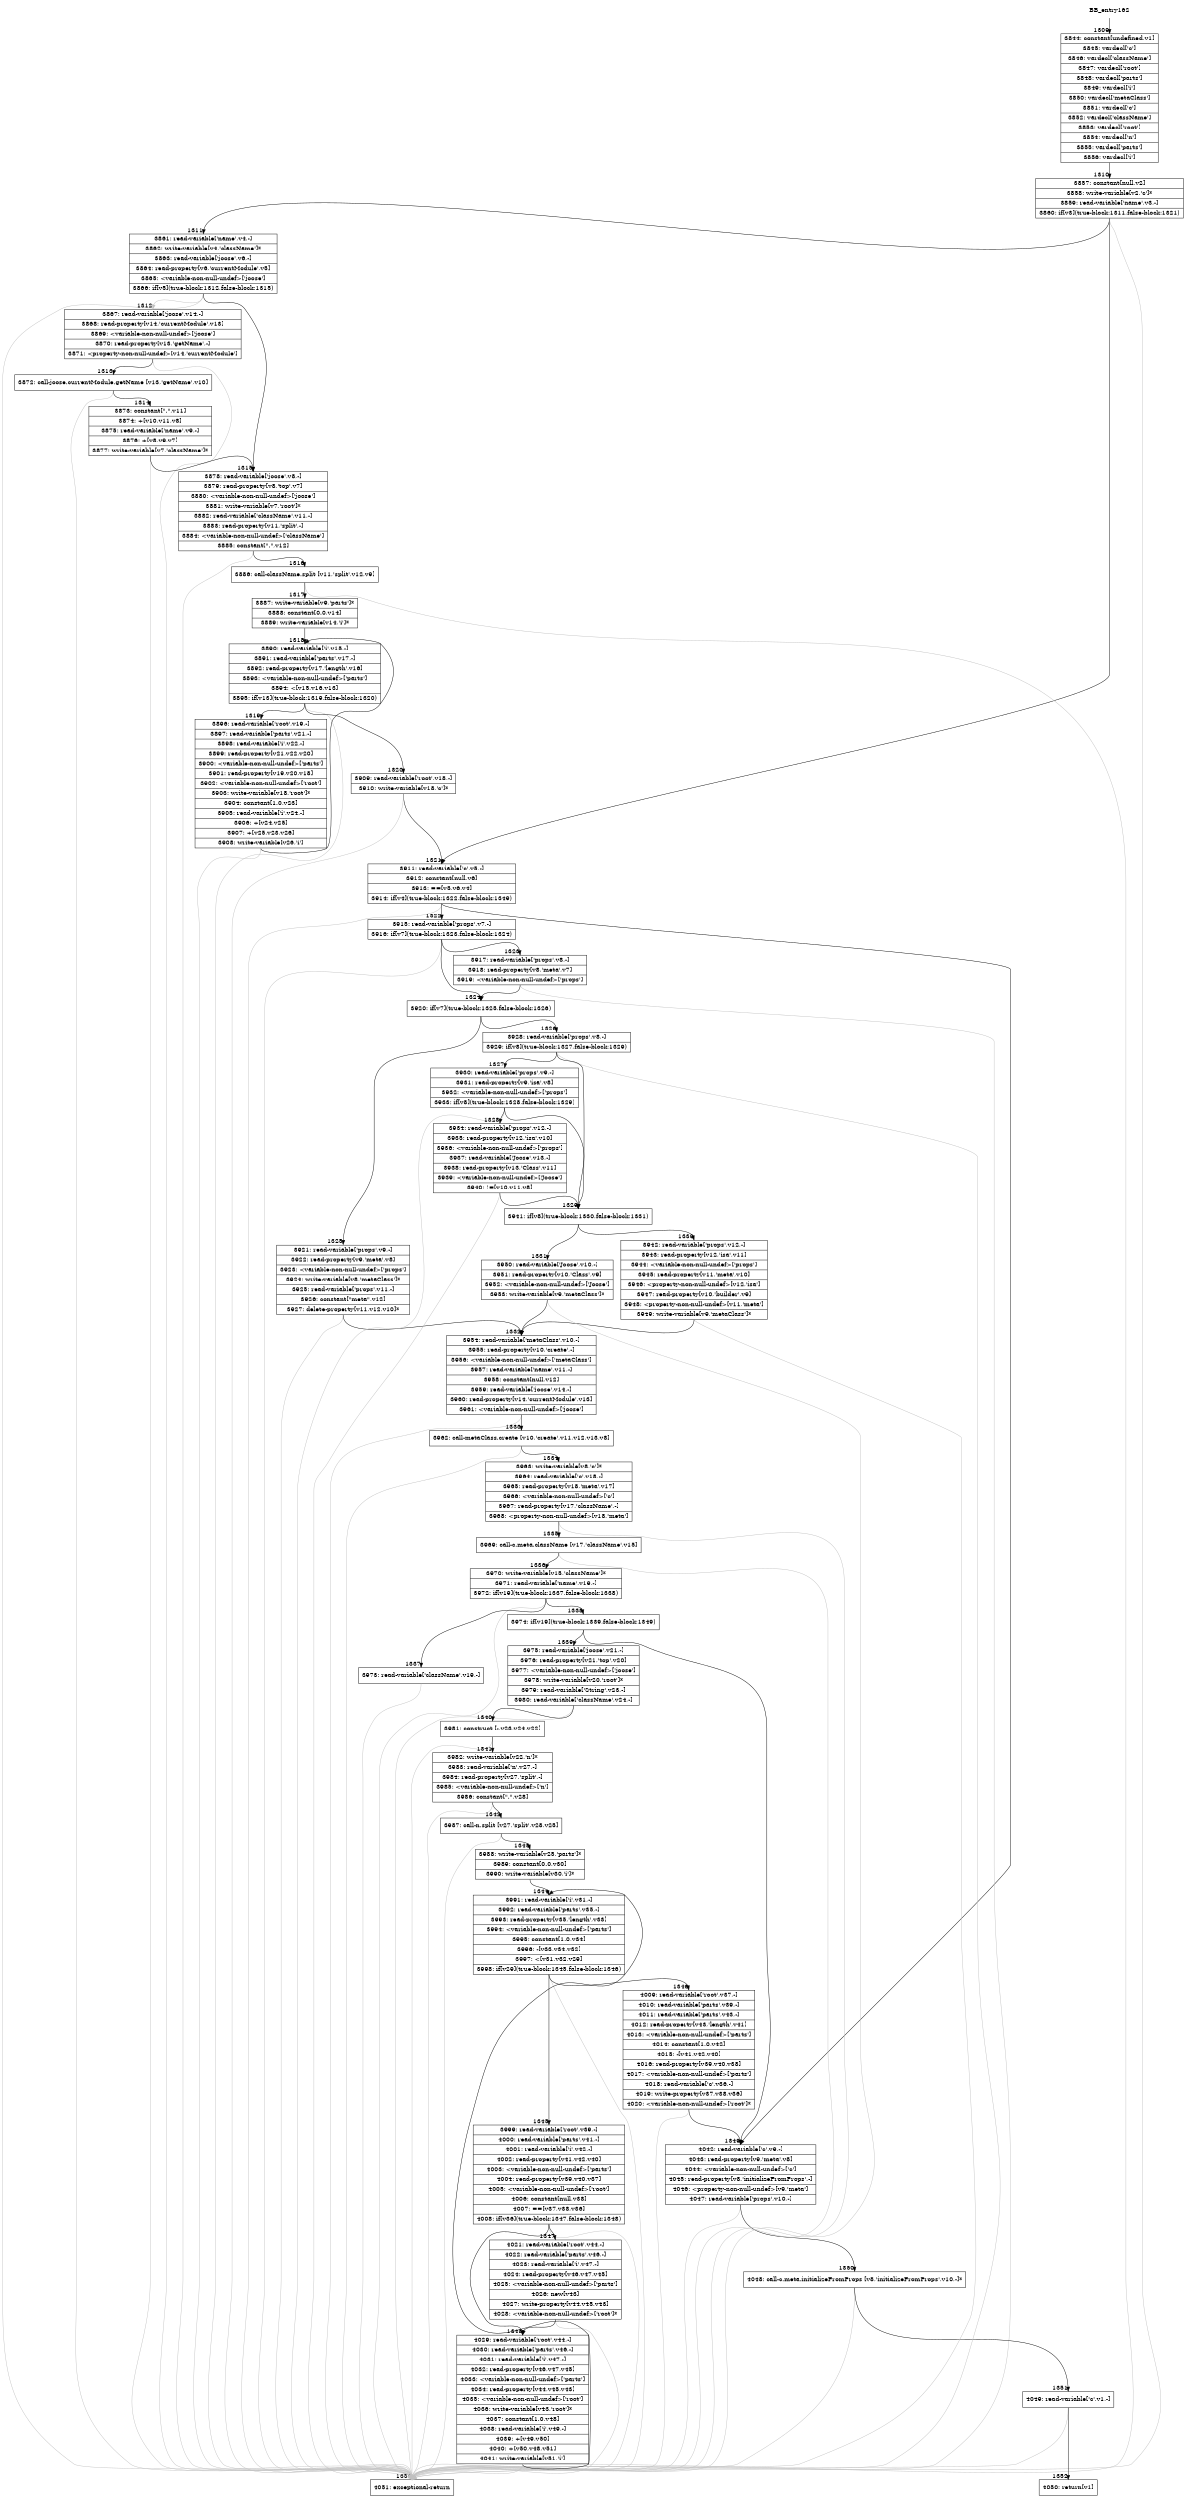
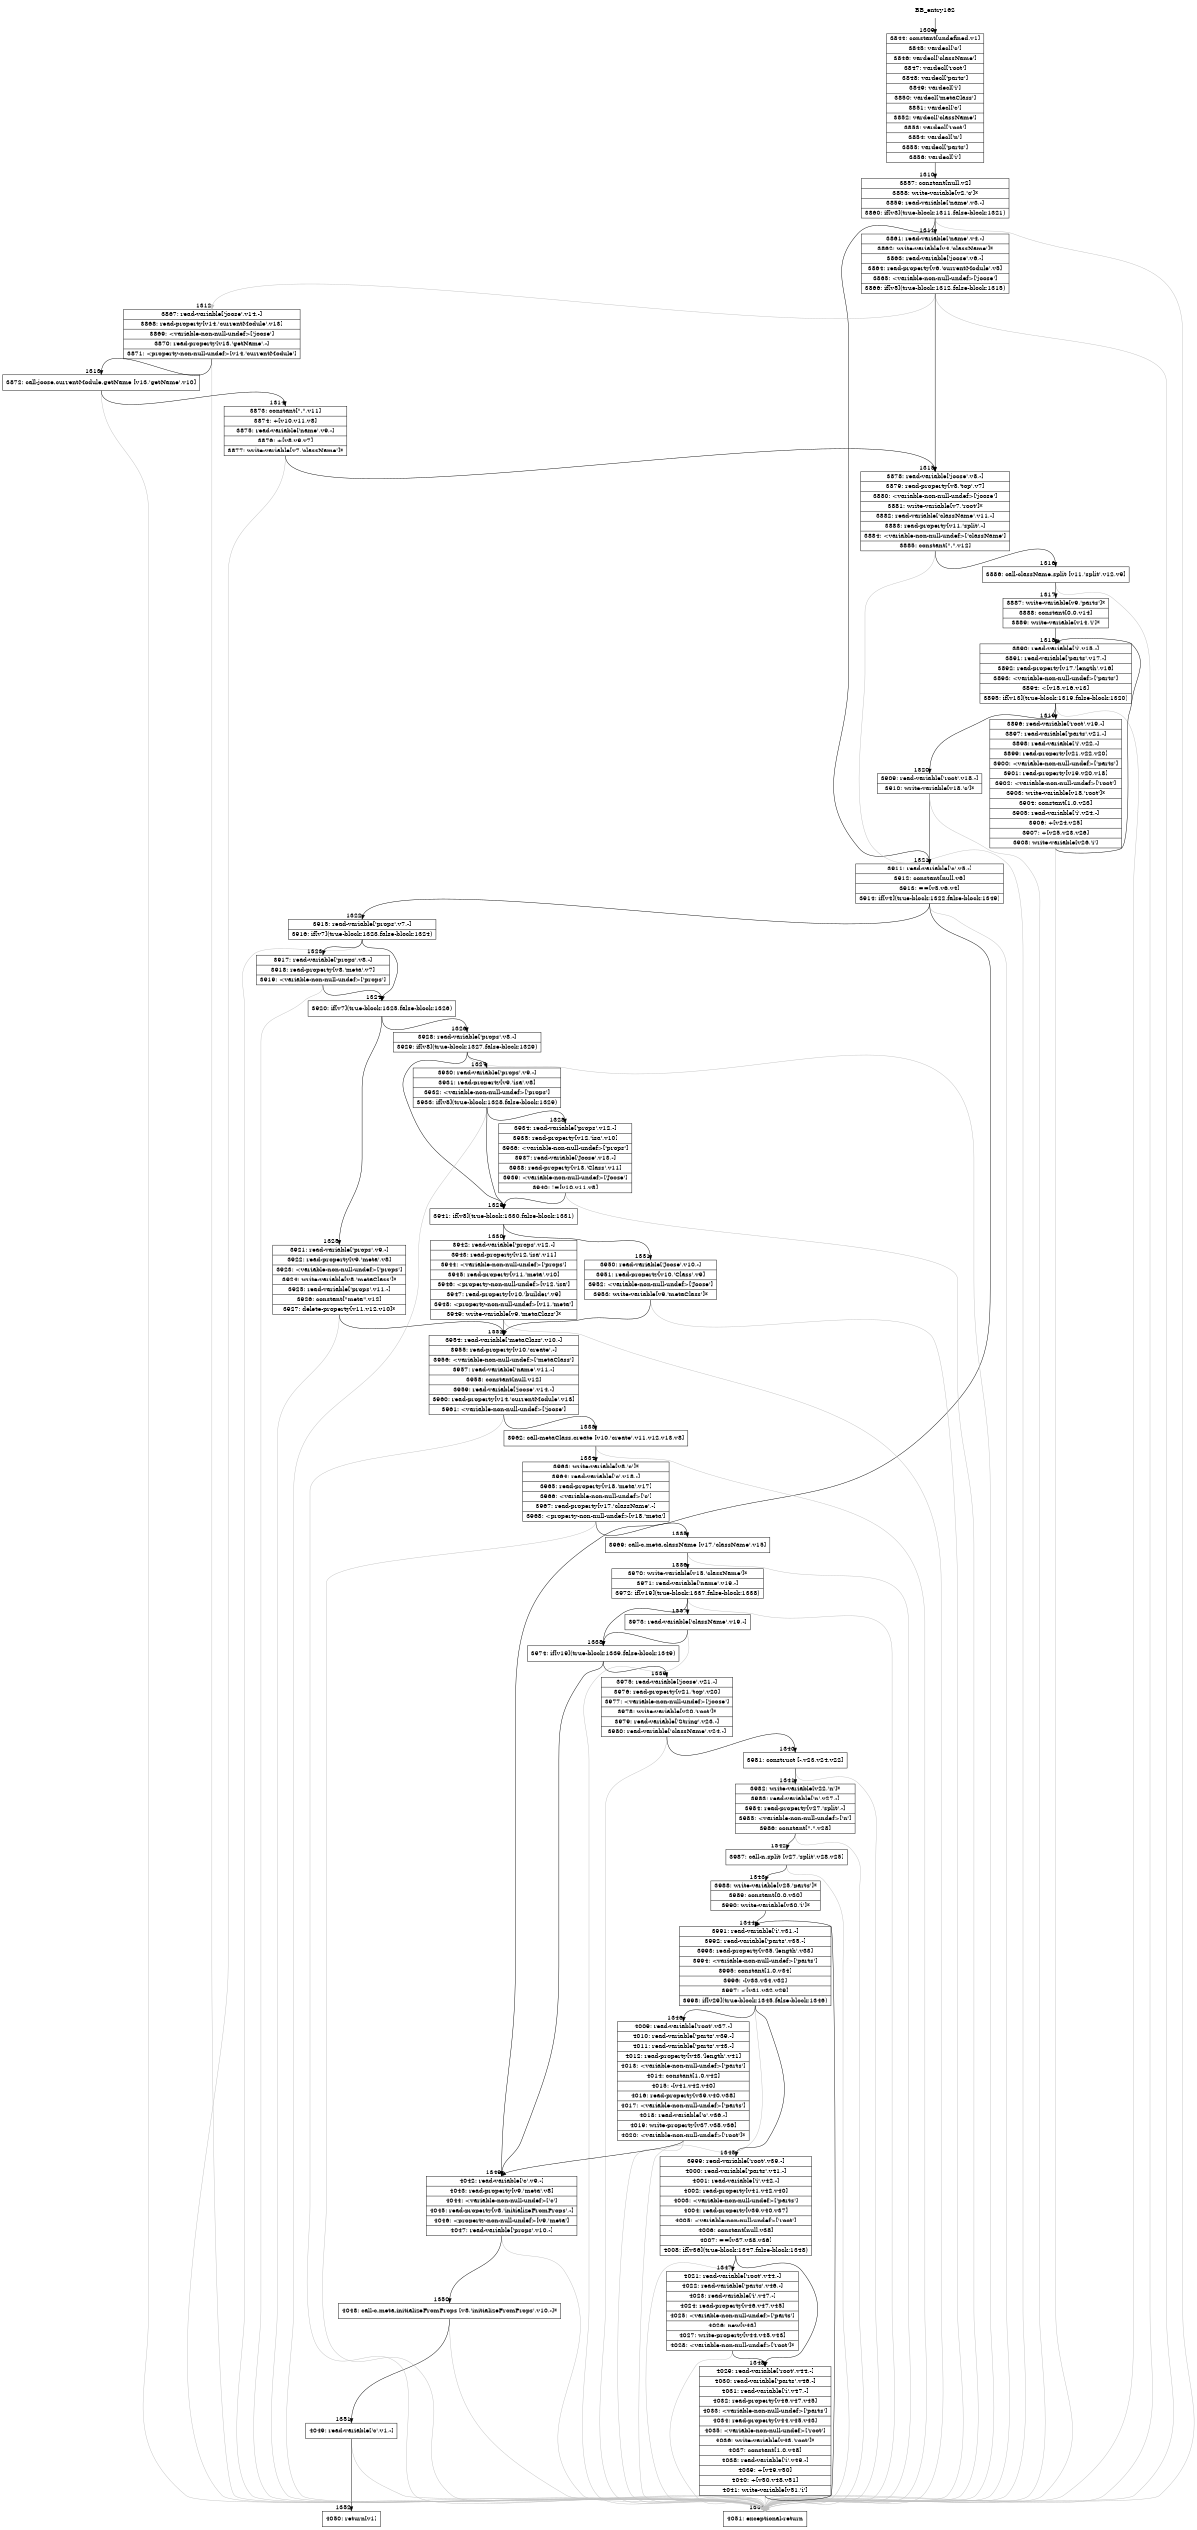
edge "3973: read-variable['className',v19,-]" -> "3974: if[v19](true-block:1339,false-block:1349)": added
